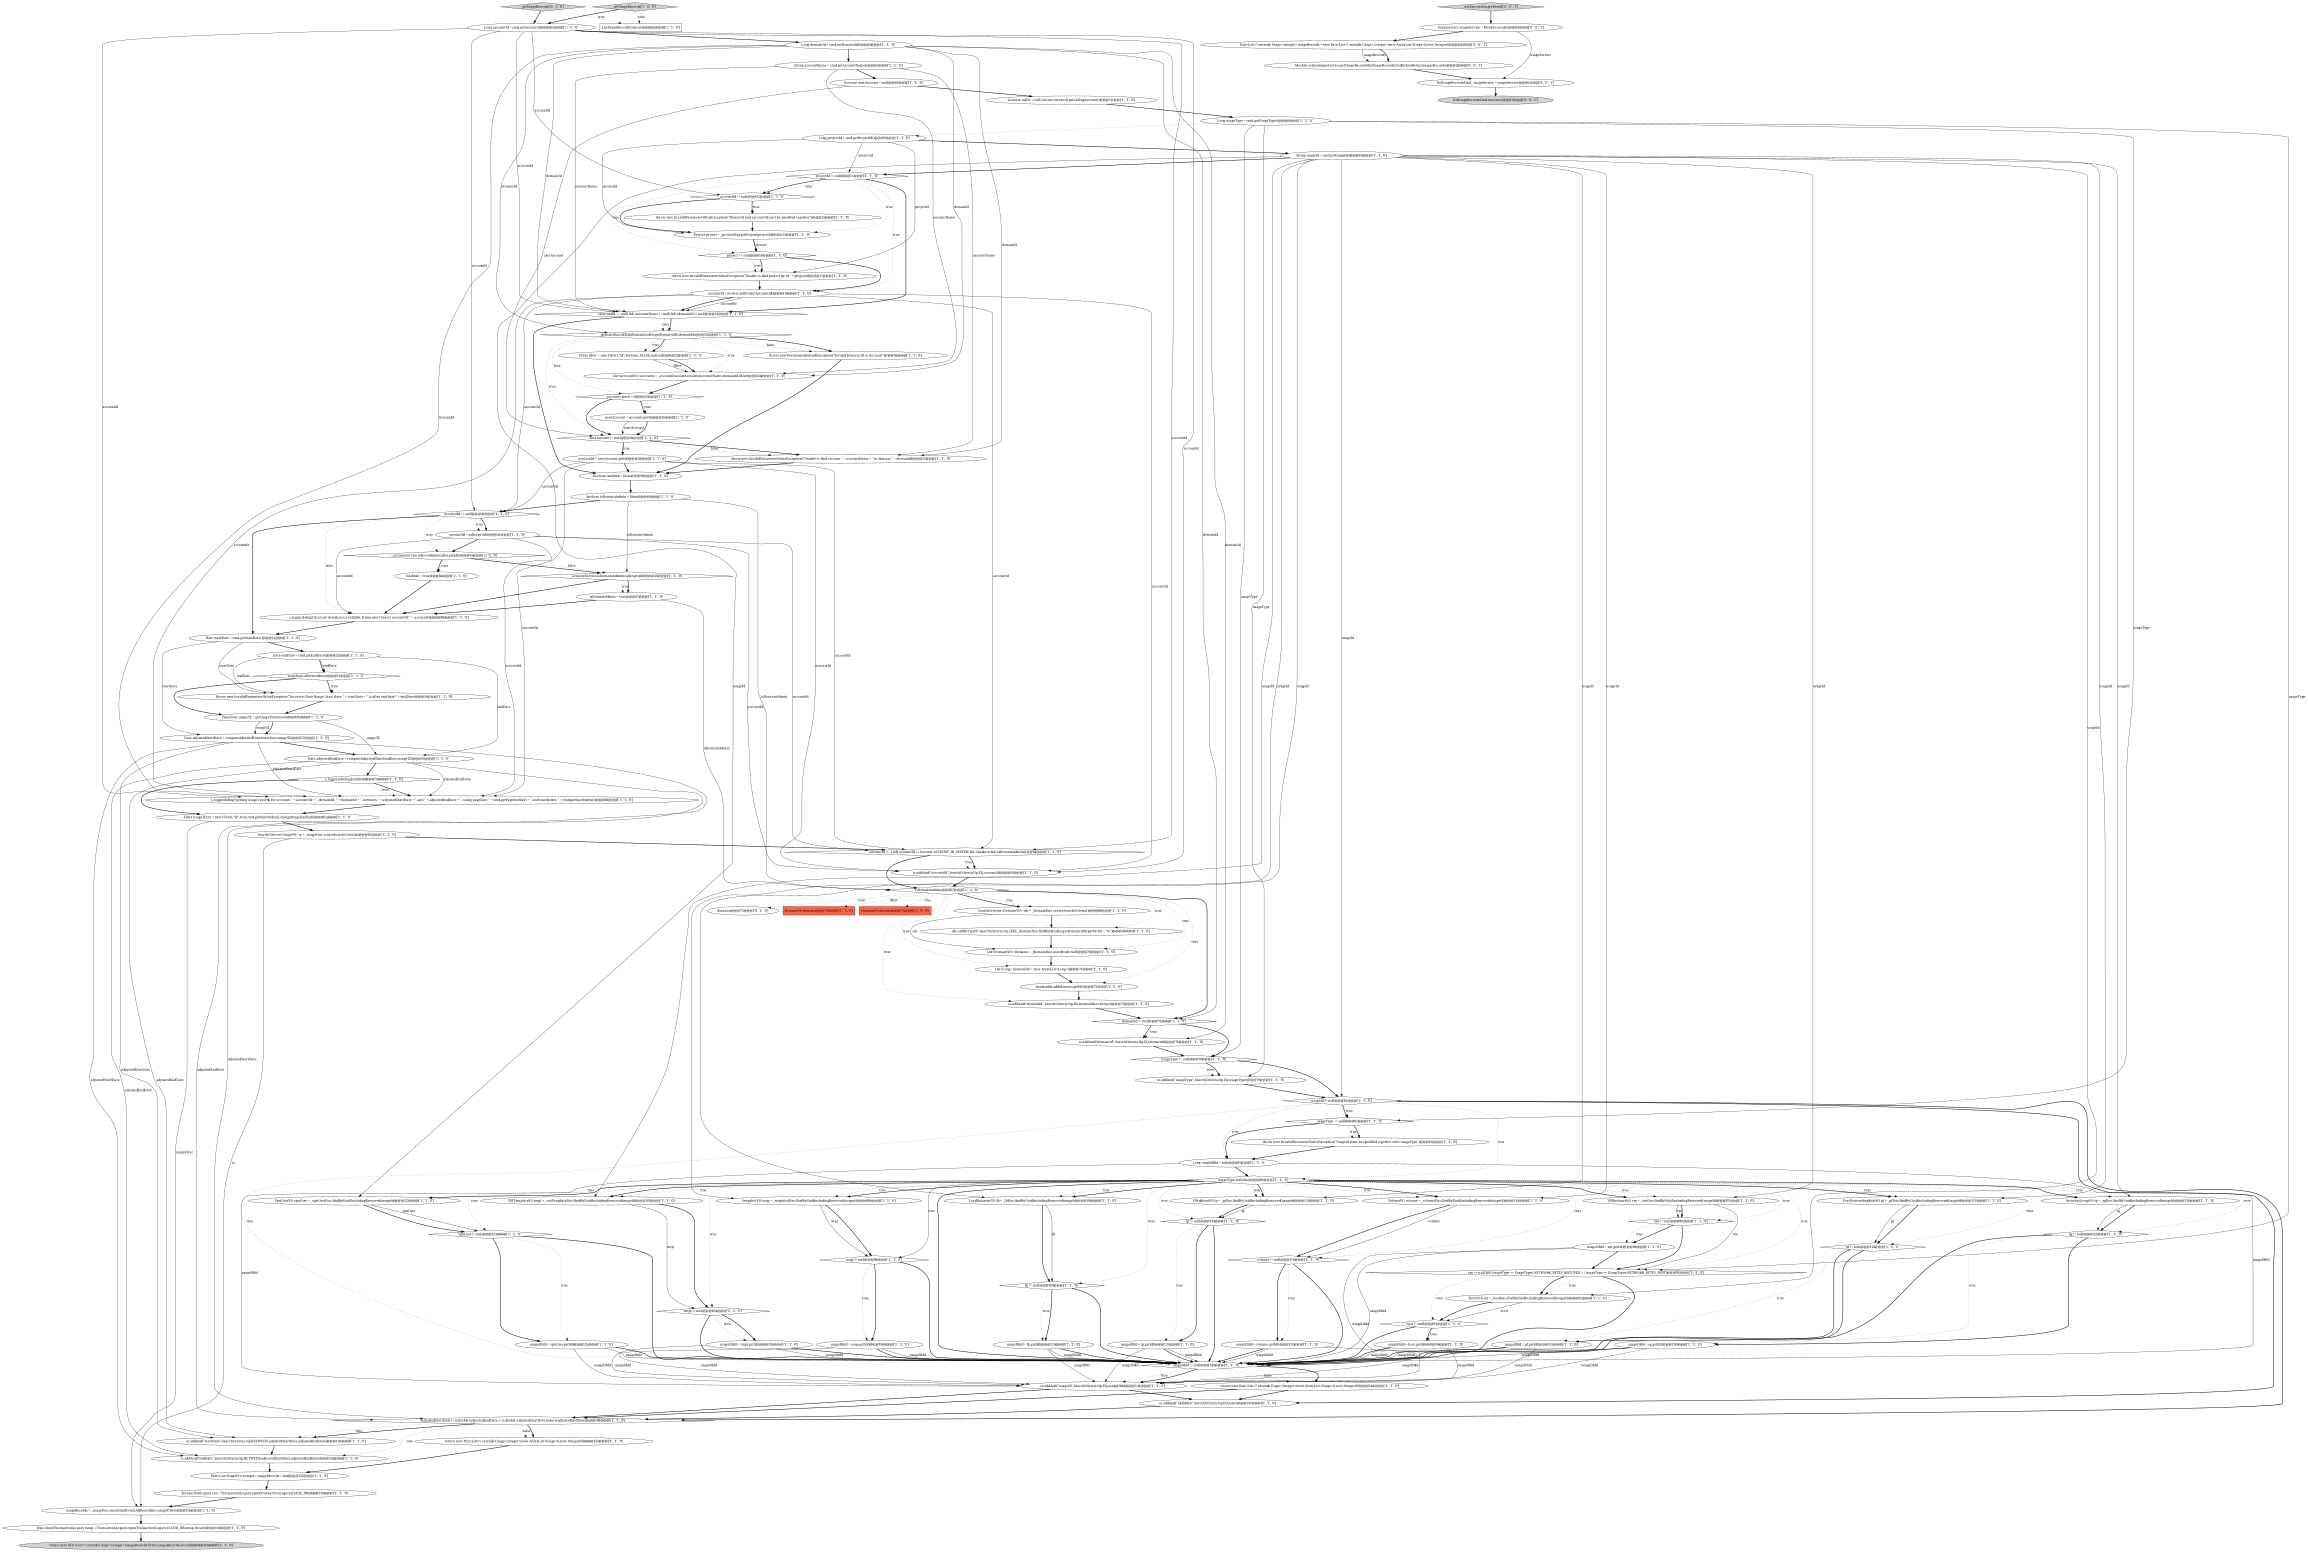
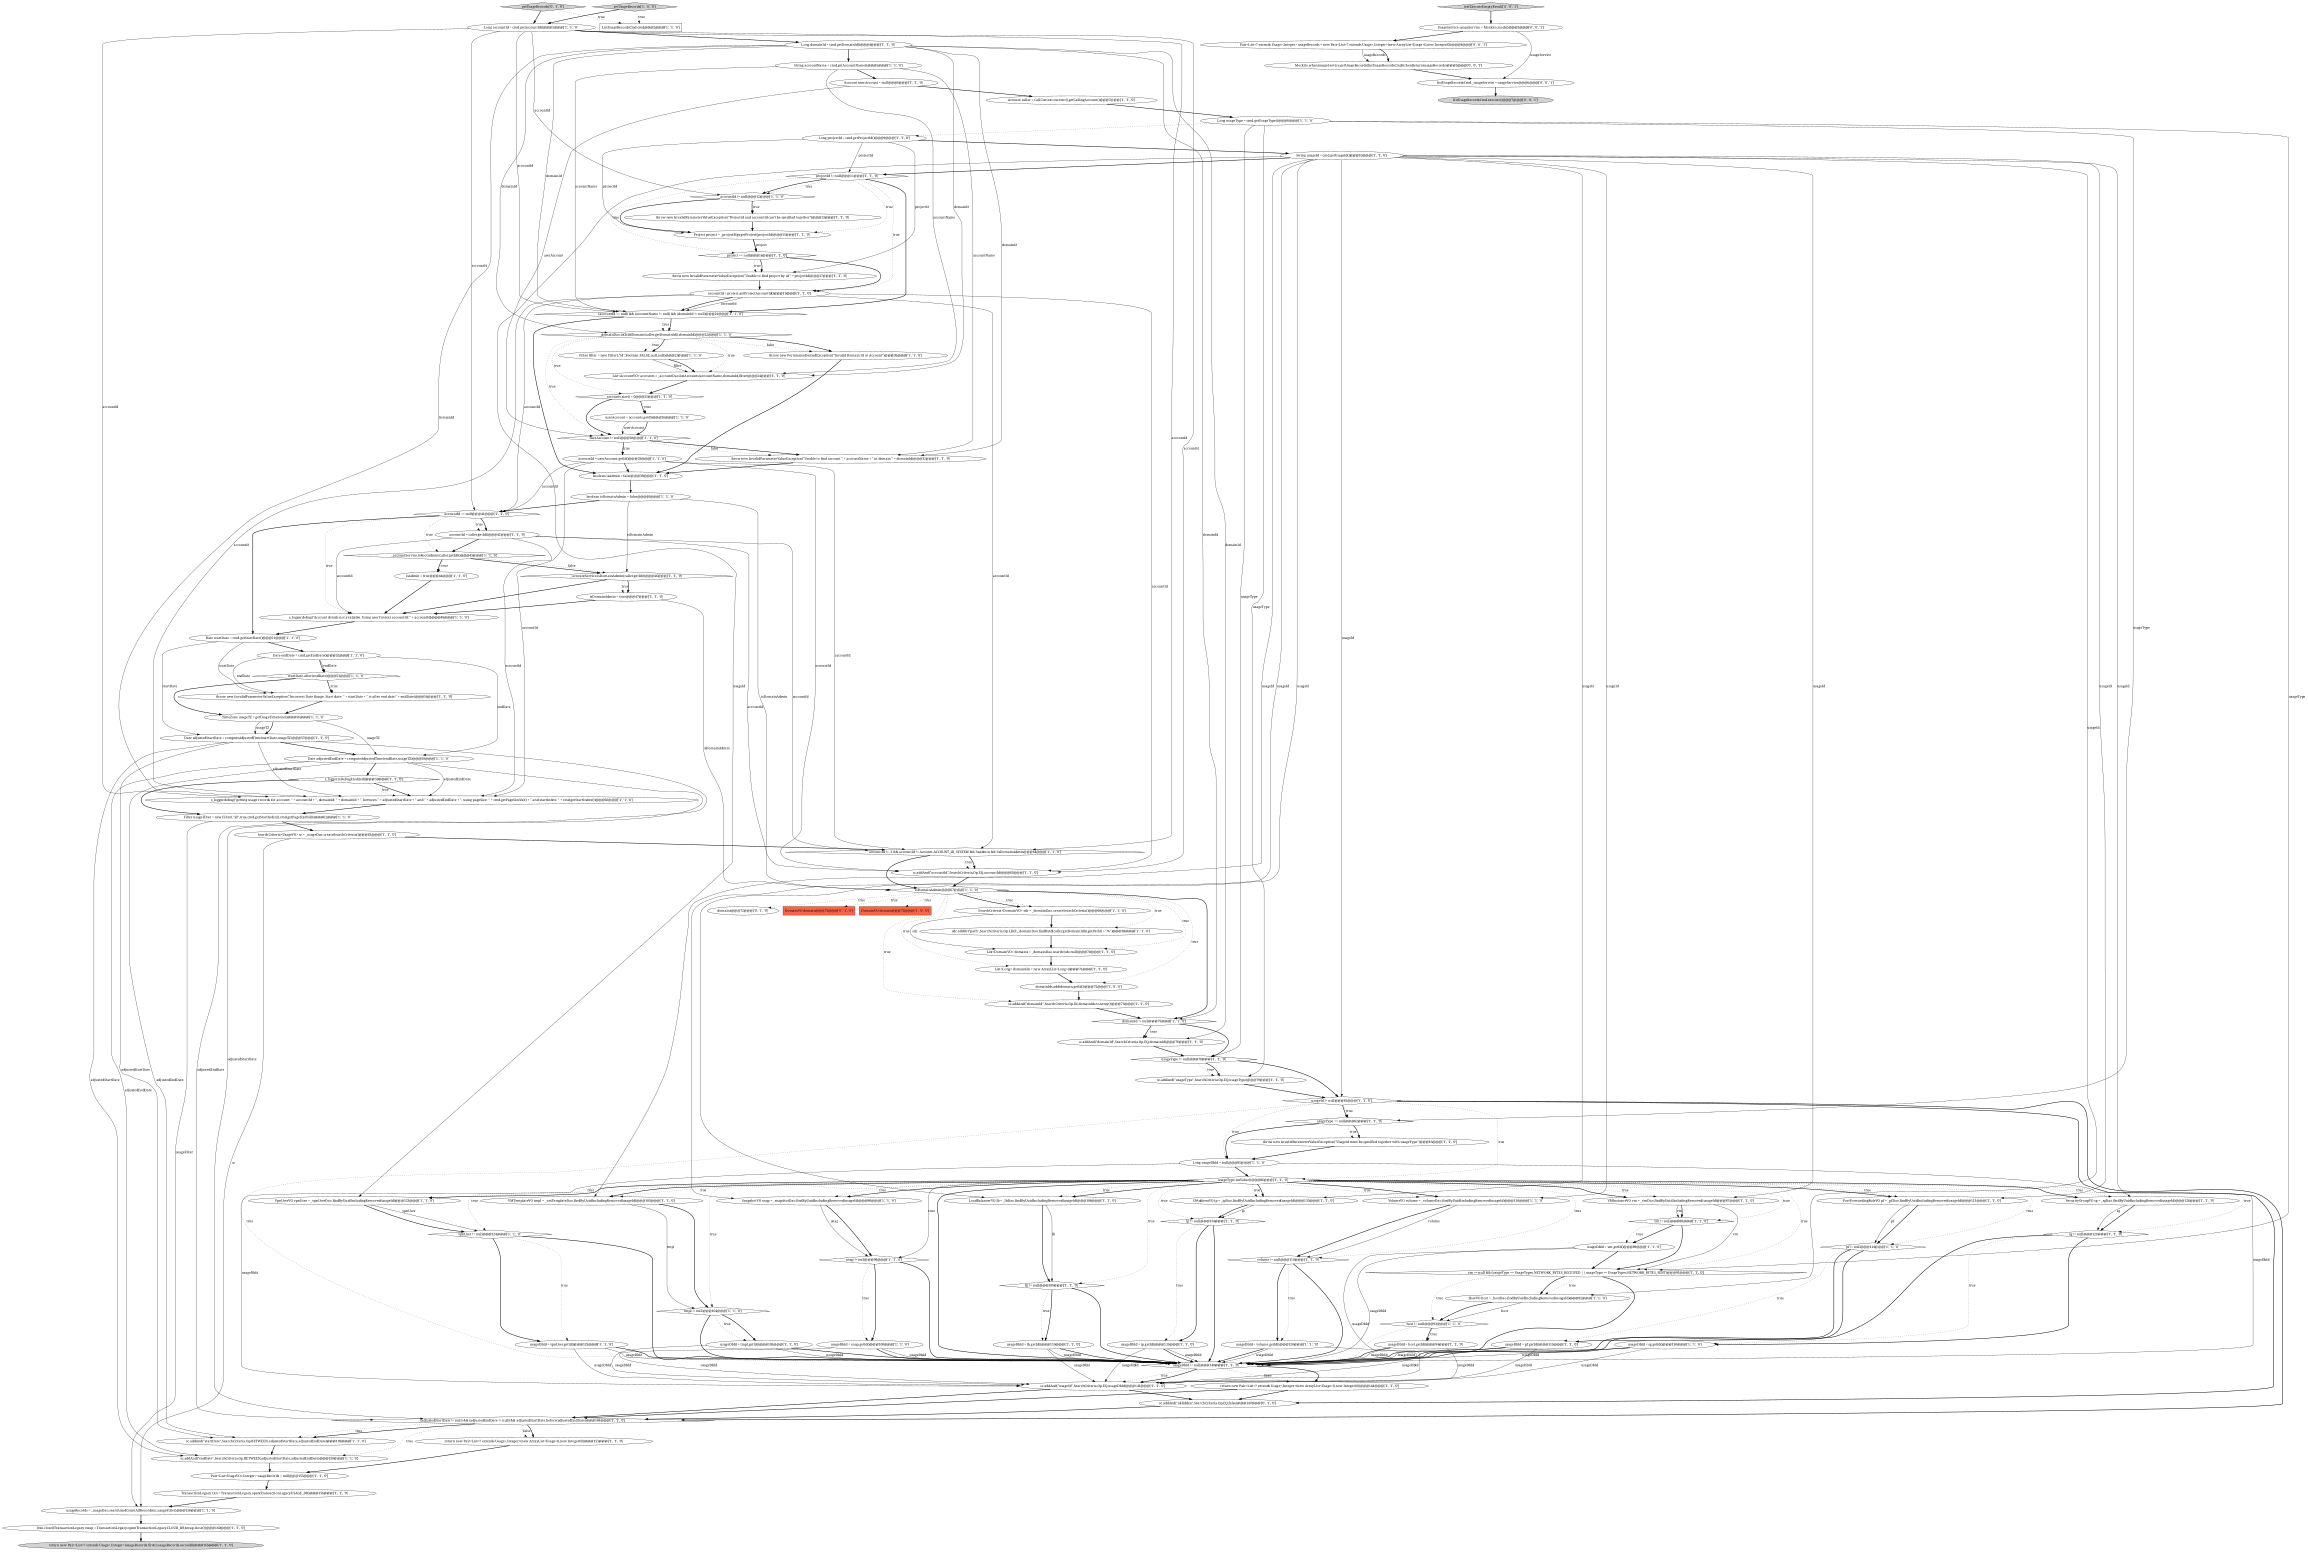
edge "isDomainAdmin@@@67@@@['1', '1', '0']" -> "DomainVO domain@@@72@@@['0', '1', '0']": label "filter" -> "true"
edge "host != null@@@93@@@['1', '1', '0']" -> "usageDbId != null@@@140@@@['1', '1', '0']": style bold -> dotted
